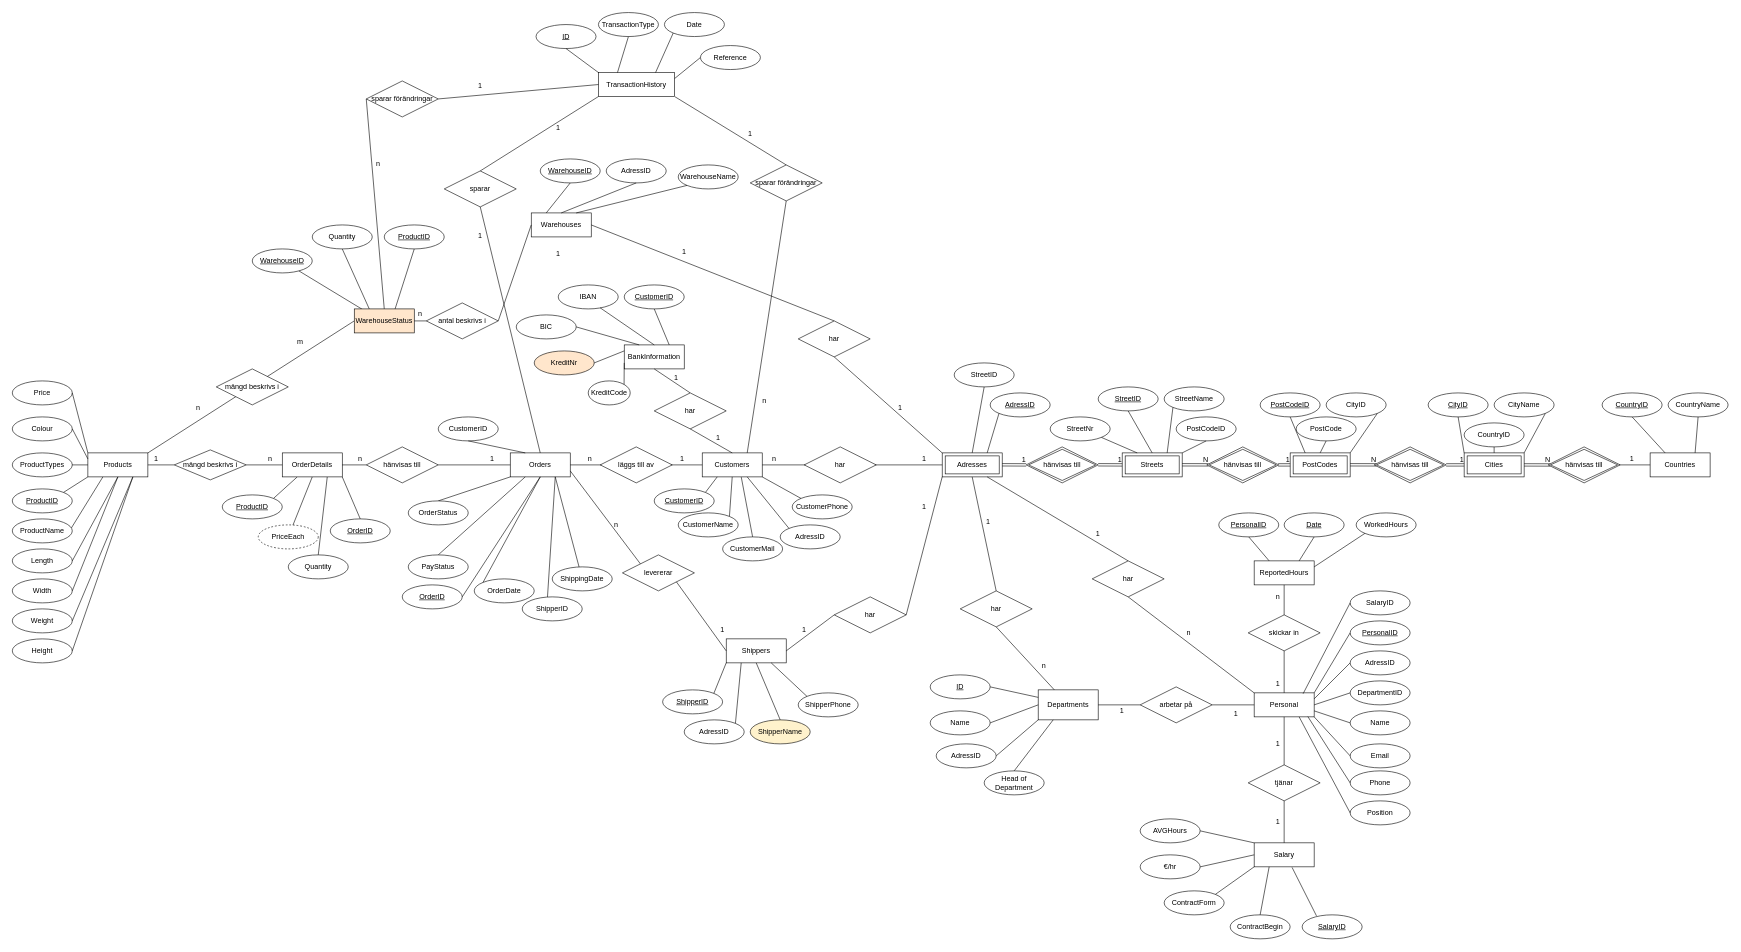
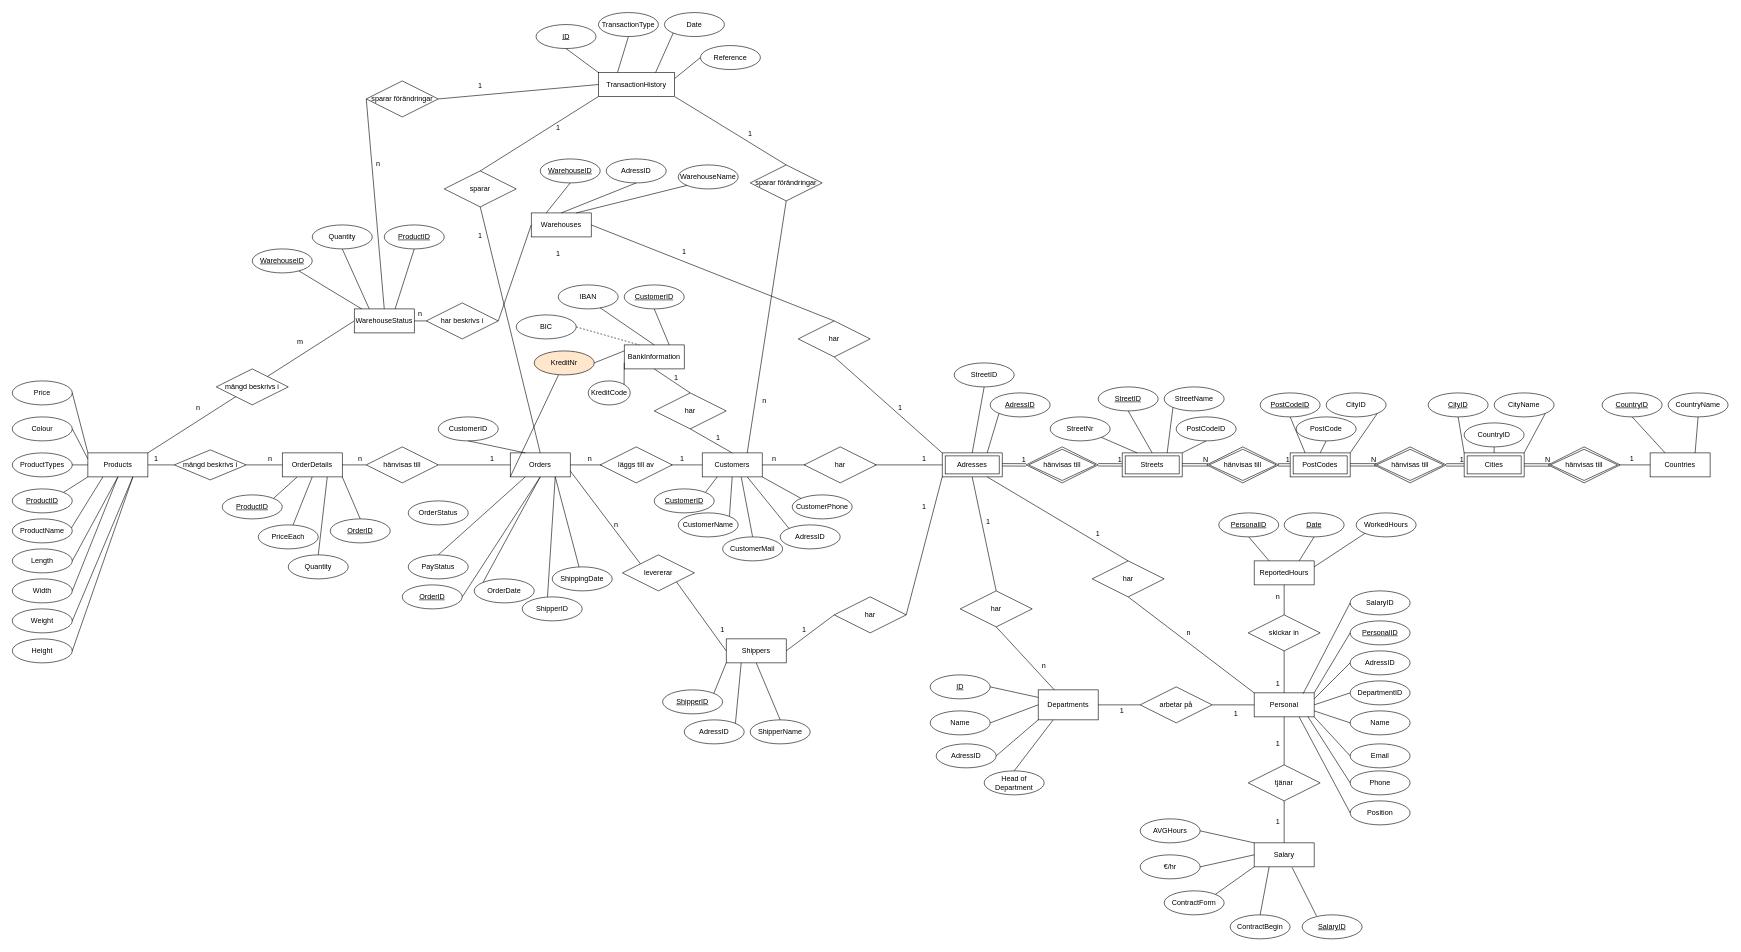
node "WarehouseStatus": fillcolor #ffe6cc -> #ffffff
node "antal beskrivs i": label "antal beskrivs i" -> "har beskrivs i"
edge "BIC" -- "BankInformation": style solid -> dashed
edge "Orders" -- "OrderStatus": now "Orders" -- "KreditNr"
node "PriceEach": style dashed -> solid
edge "Shippers" -- "ShipperPhone": removed
node "ShipperPhone": removed
node "ShipperName": fillcolor #fff2cc -> #ffffff
